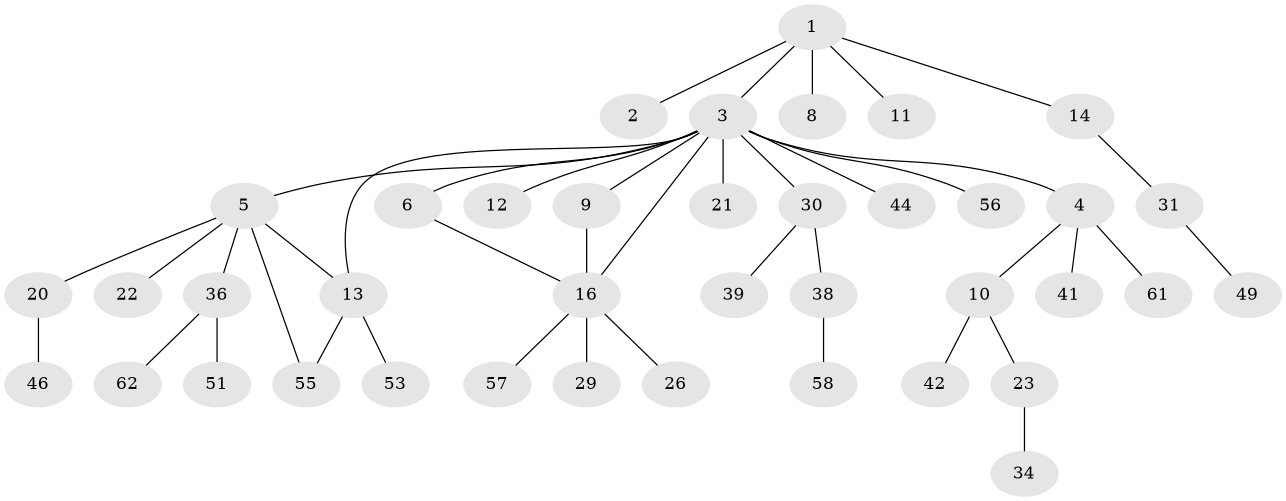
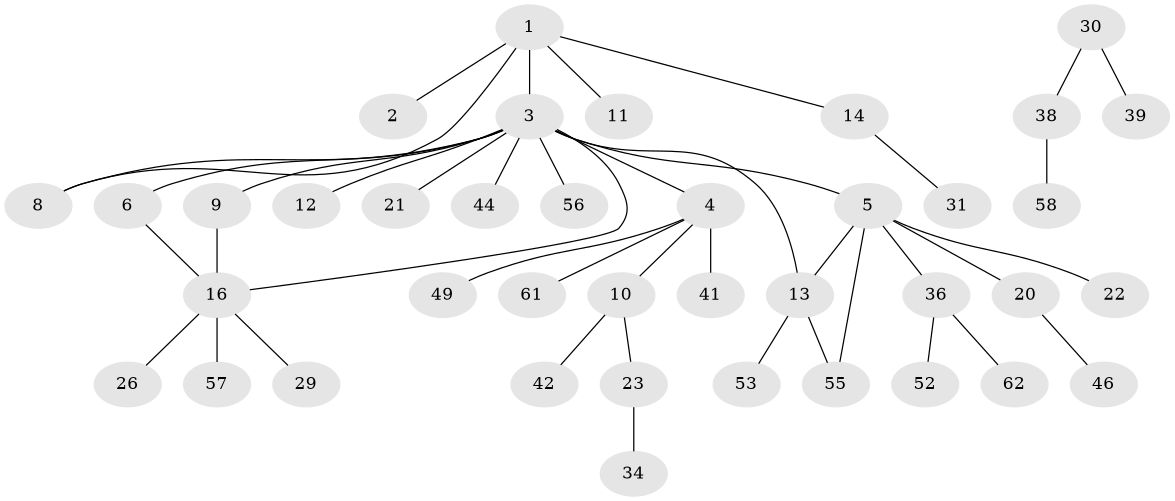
edge "3" -- "30": now "3" -- "8"
edge "31" -- "49": now "4" -- "49"
node "51": label "51" -> "52"
